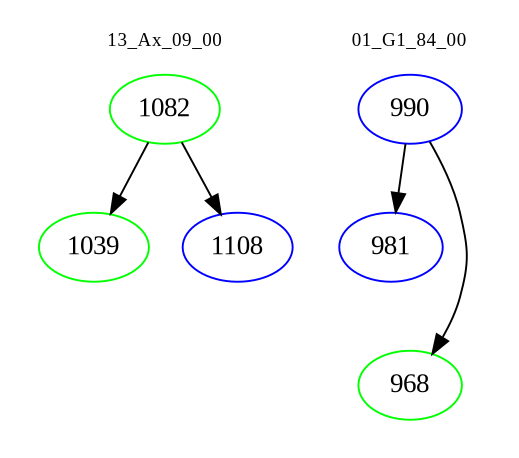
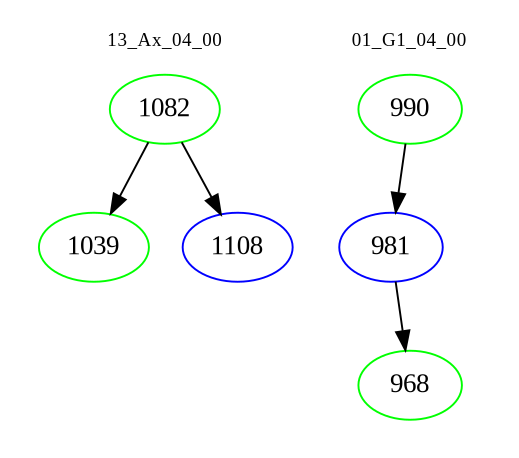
cluster "13_Ax_09_00": label "13_Ax_09_00" -> "13_Ax_04_00"
cluster "01_G1_84_00": label "01_G1_84_00" -> "01_G1_04_00"
node "990": color blue -> green
edge "990" -> "968": now "981" -> "968"
